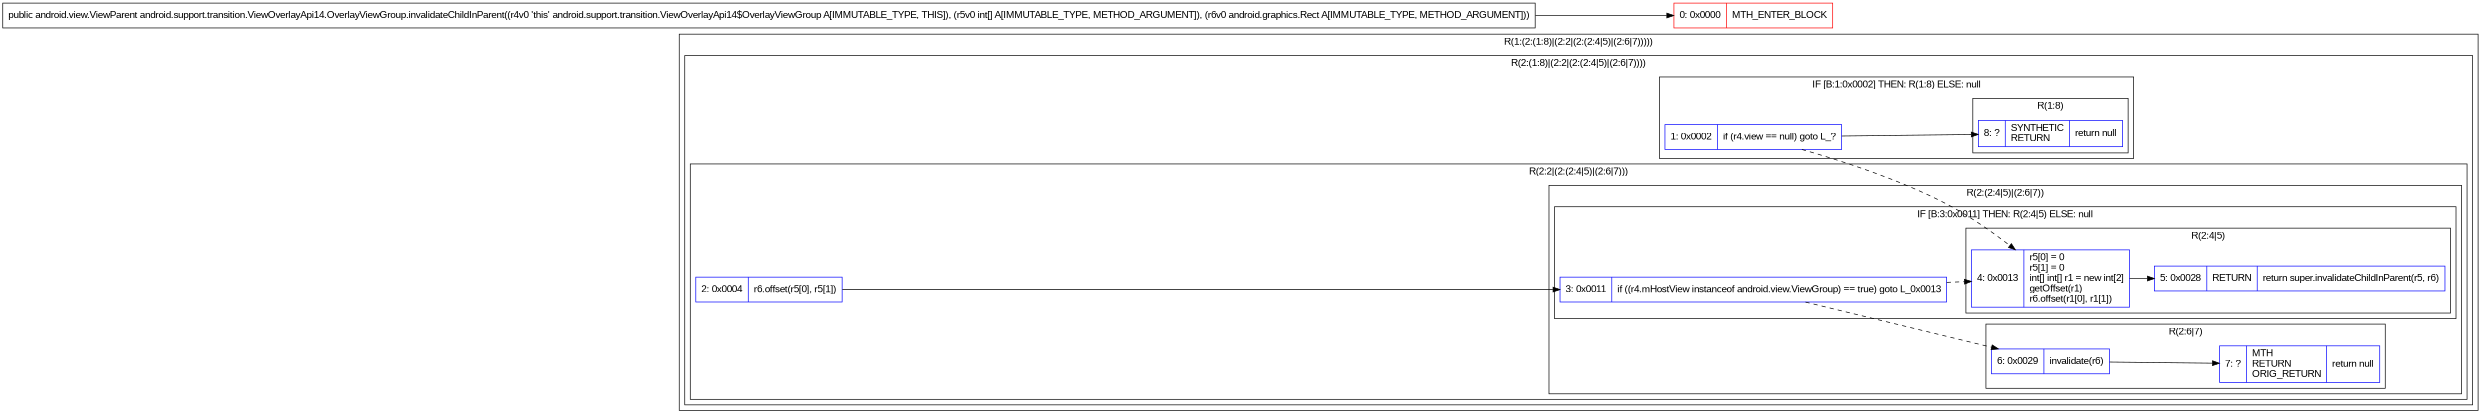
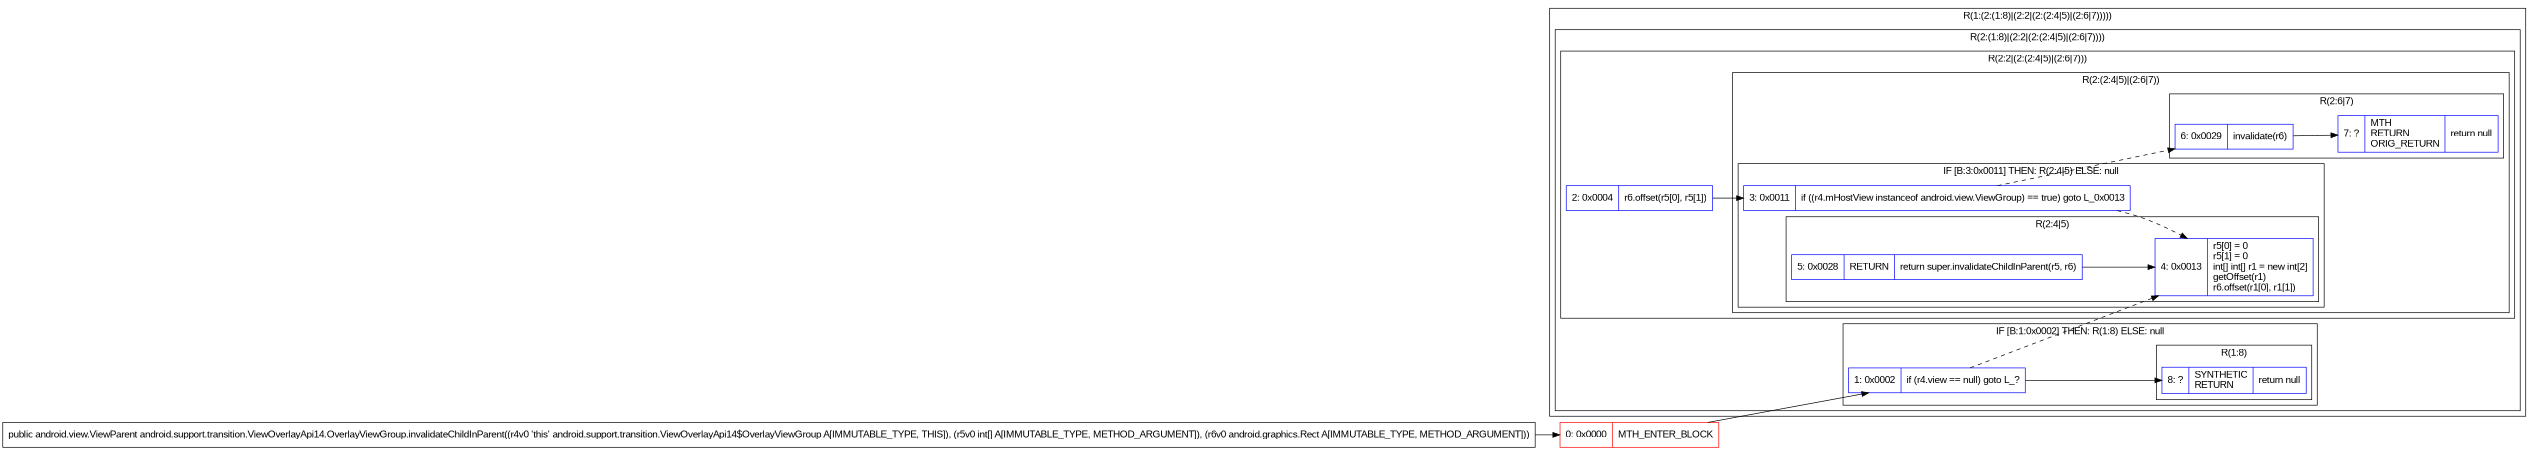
edge "4: 0x0013" -> "5: 0x0028": reversed
edge "0: 0x0000" -> "1: 0x0002": added
